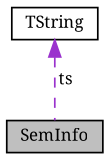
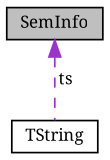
edge "SemInfo" -> "TString": reversed
